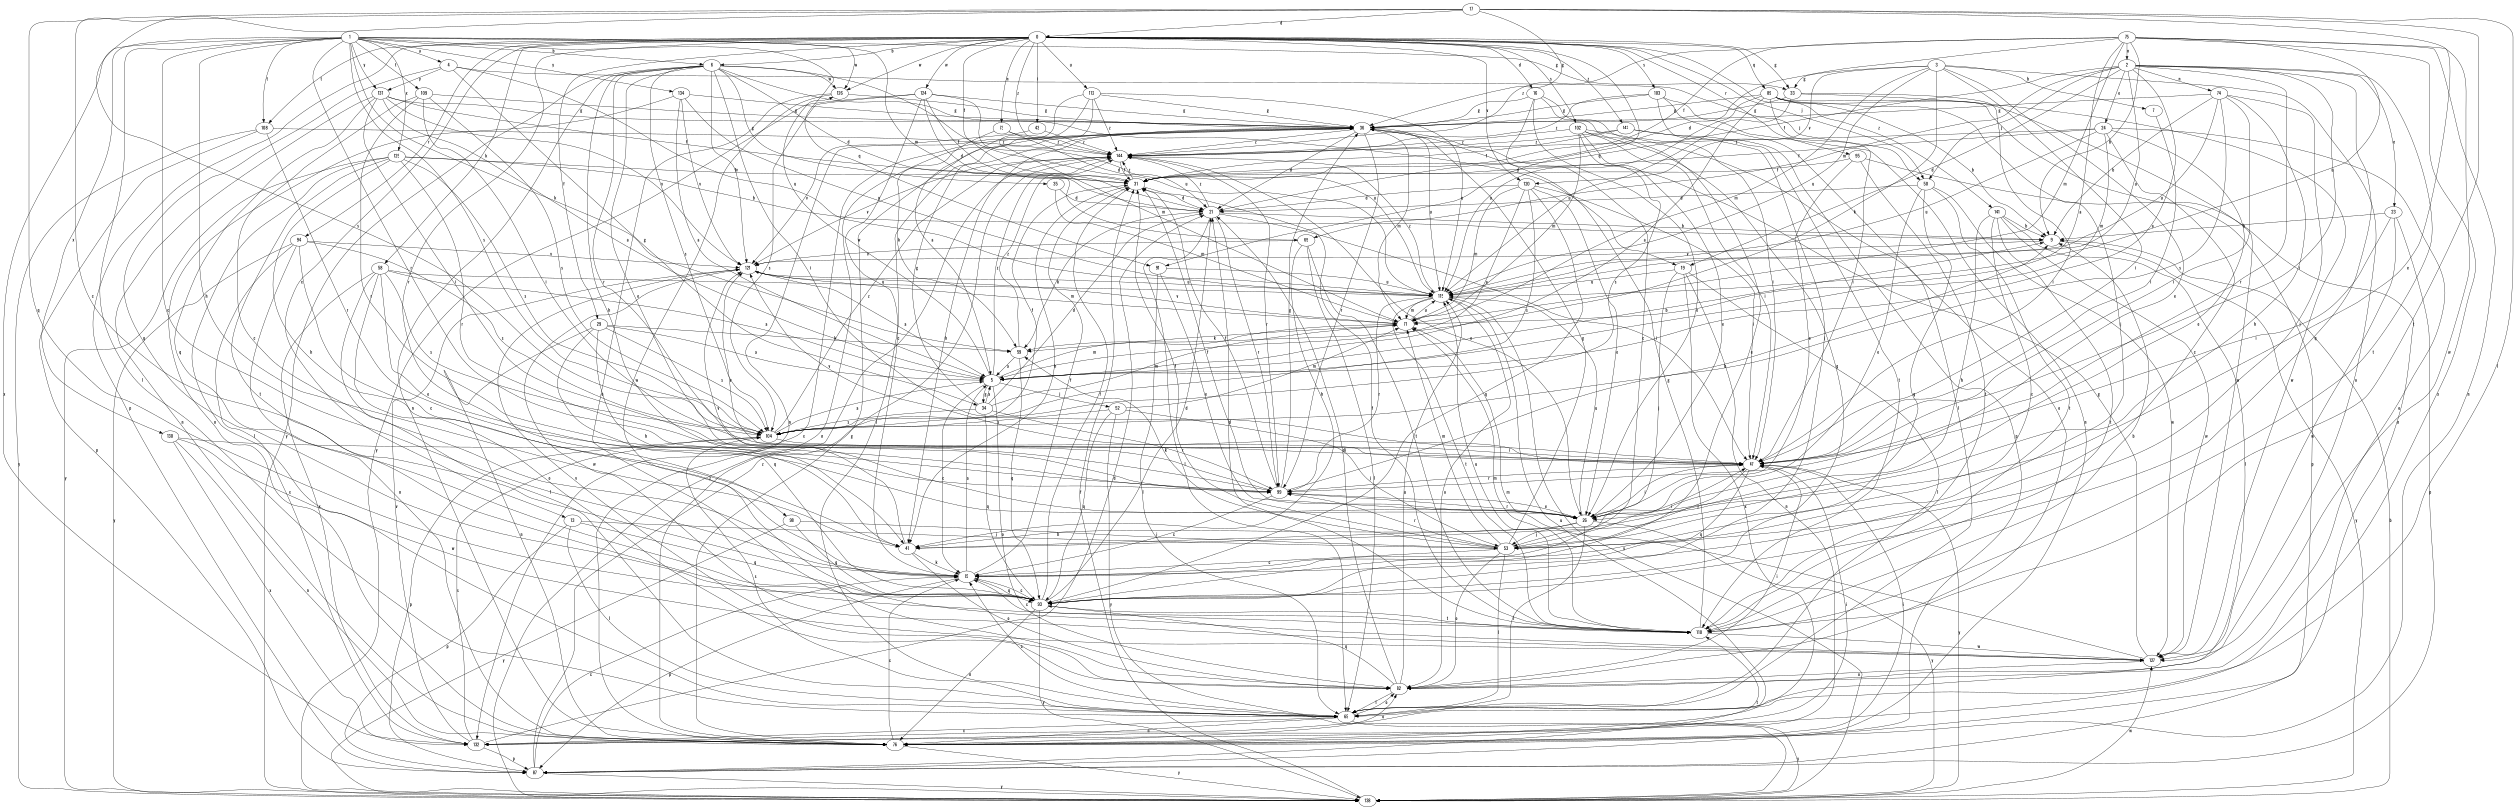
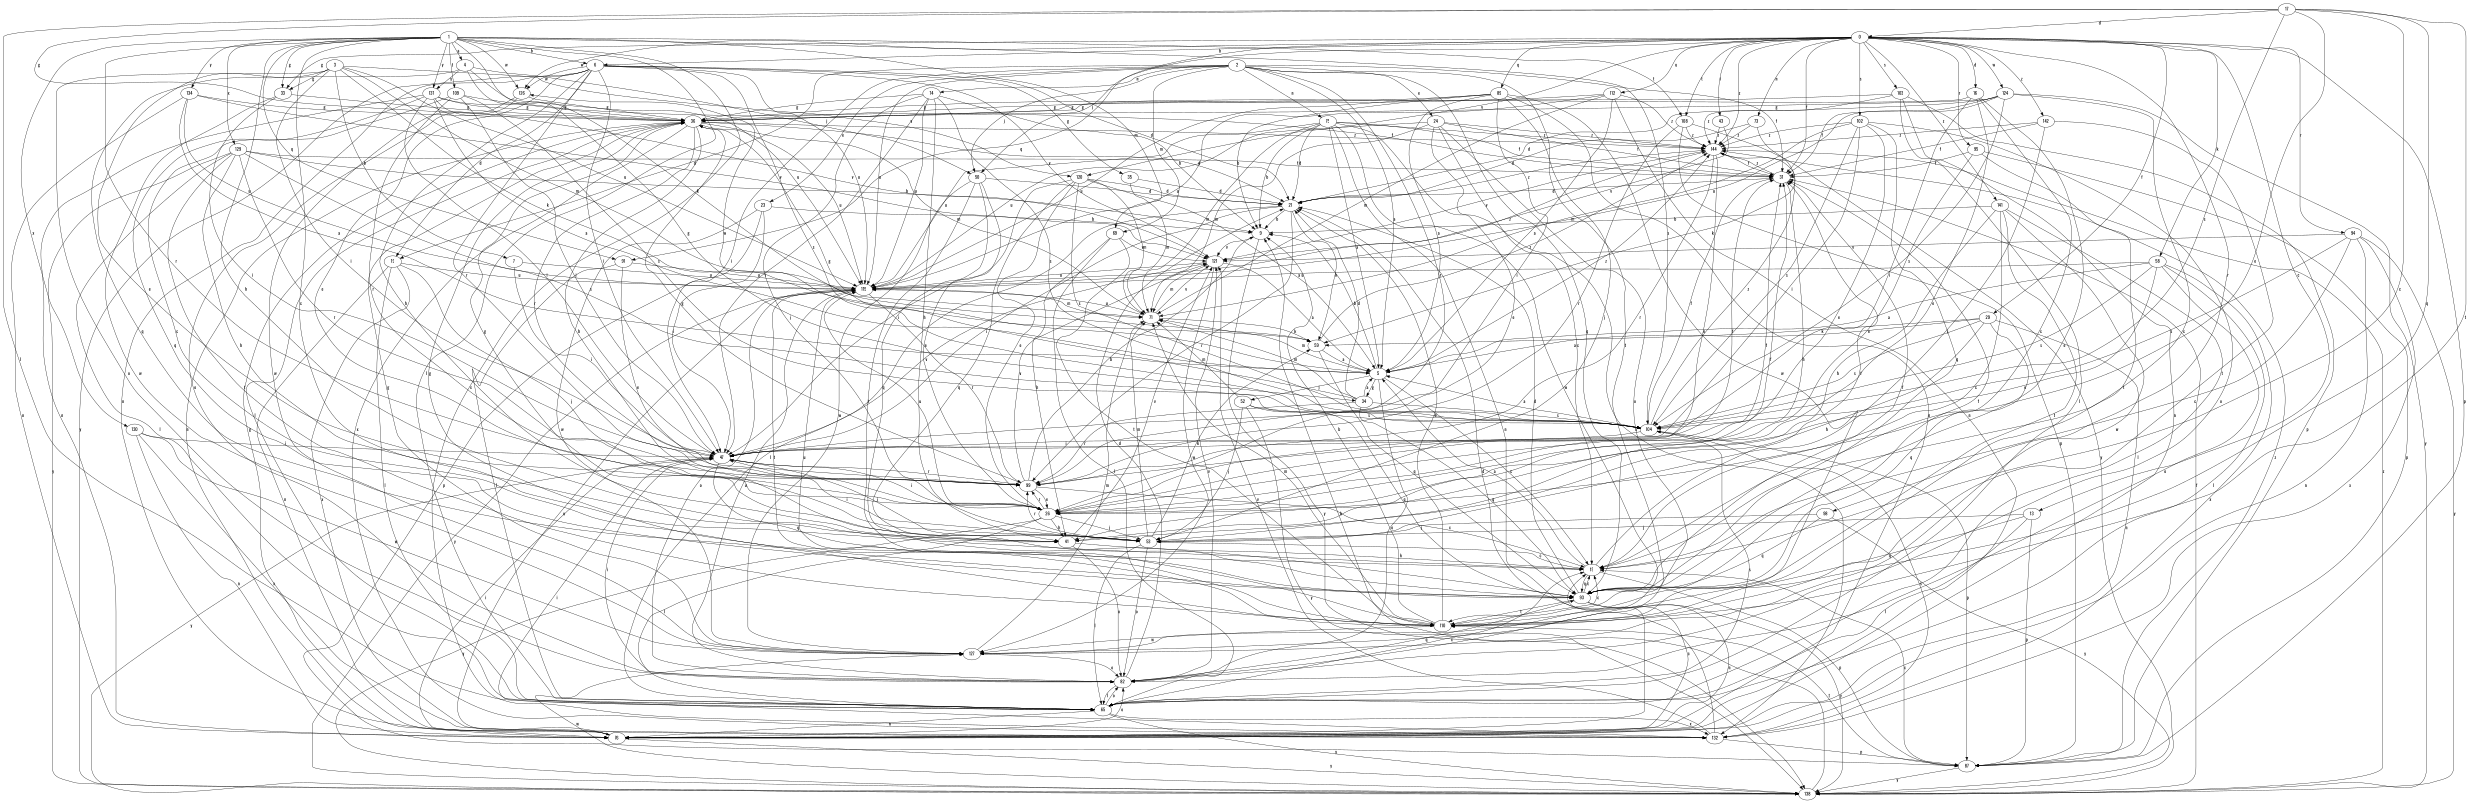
edge "75" -> "2": reversed
edge "33" -> "115": now "7" -> "115"
